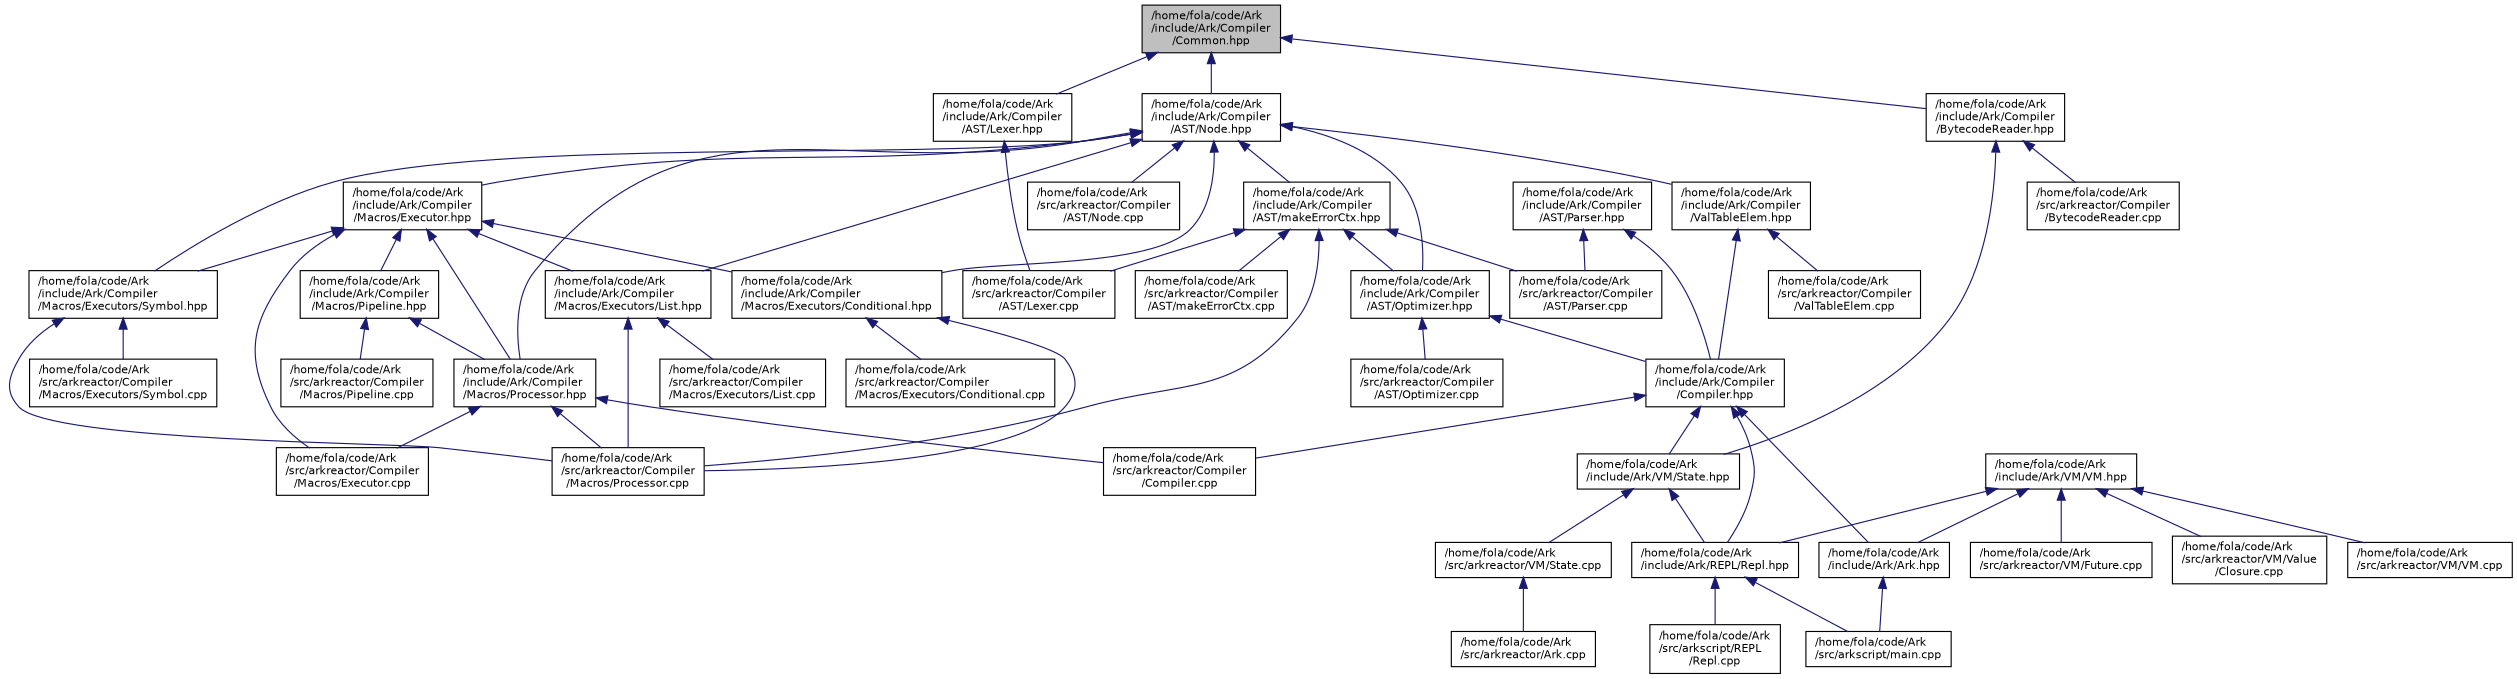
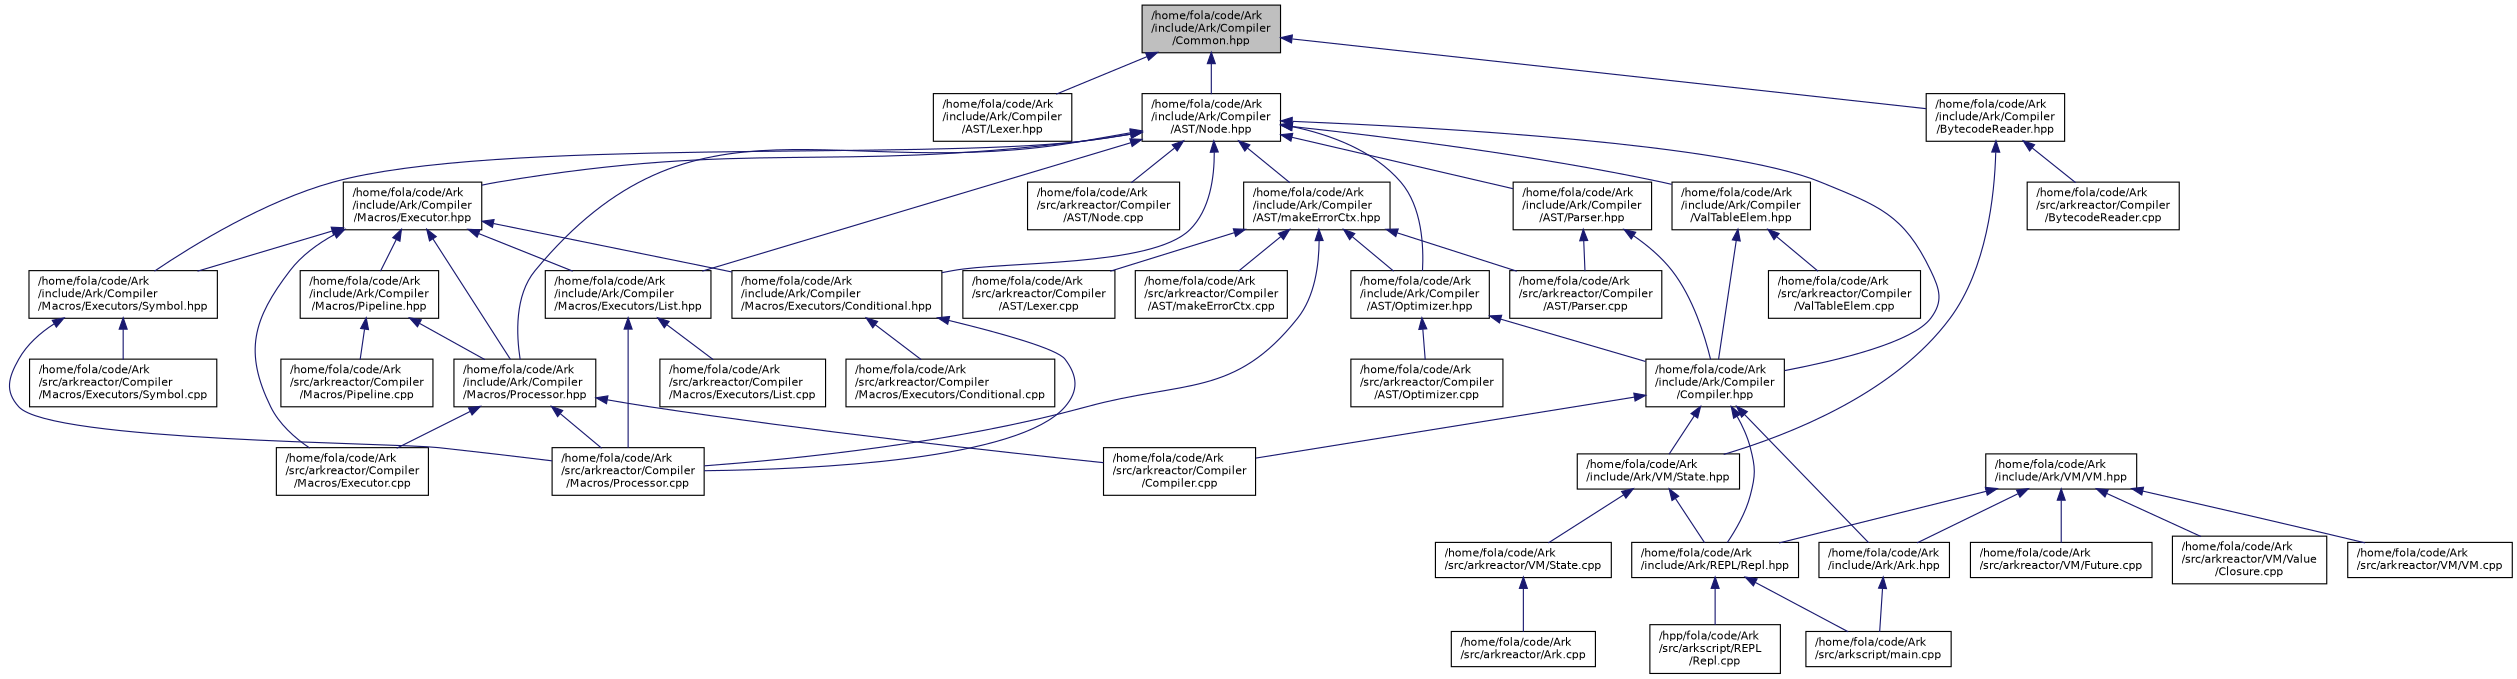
edge "/home/fola/code/Ark /include/Ark/Compiler /Compiler.hpp" -> "/home/fola/code/Ark /include/Ark/Compiler /AST/Node.hpp": added
edge "/home/fola/code/Ark /include/Ark/Compiler /AST/Parser.hpp" -> "/home/fola/code/Ark /include/Ark/Compiler /AST/Node.hpp": added
edge "/home/fola/code/Ark /src/arkreactor/Compiler /AST/Lexer.cpp" -> "/home/fola/code/Ark /include/Ark/Compiler /AST/Lexer.hpp": removed
node "/home/fola/code/Ark /src/arkscript/REPL /Repl.cpp": label "/home/fola/code/Ark /src/arkscript/REPL /Repl.cpp" -> "/hpp/fola/code/Ark /src/arkscript/REPL /Repl.cpp"
